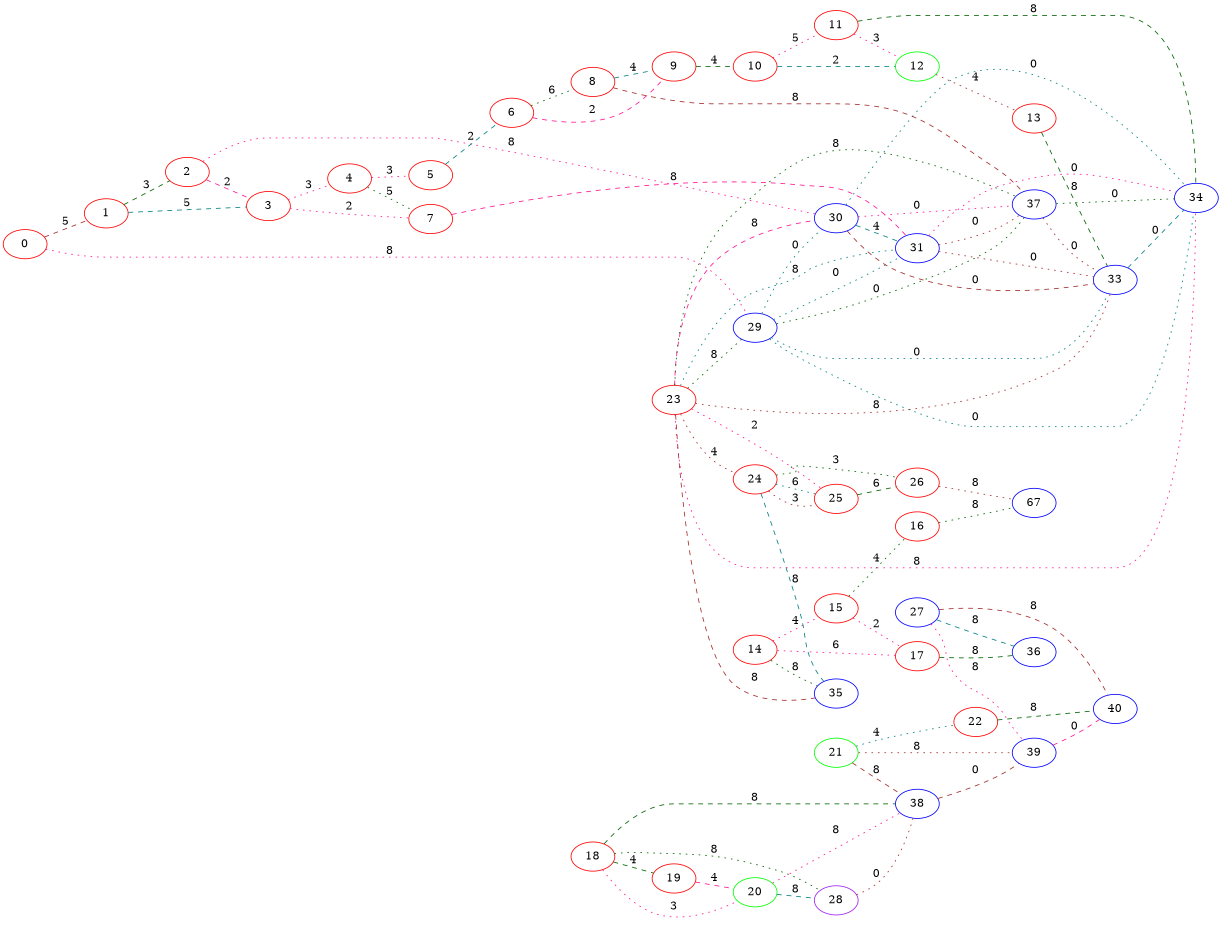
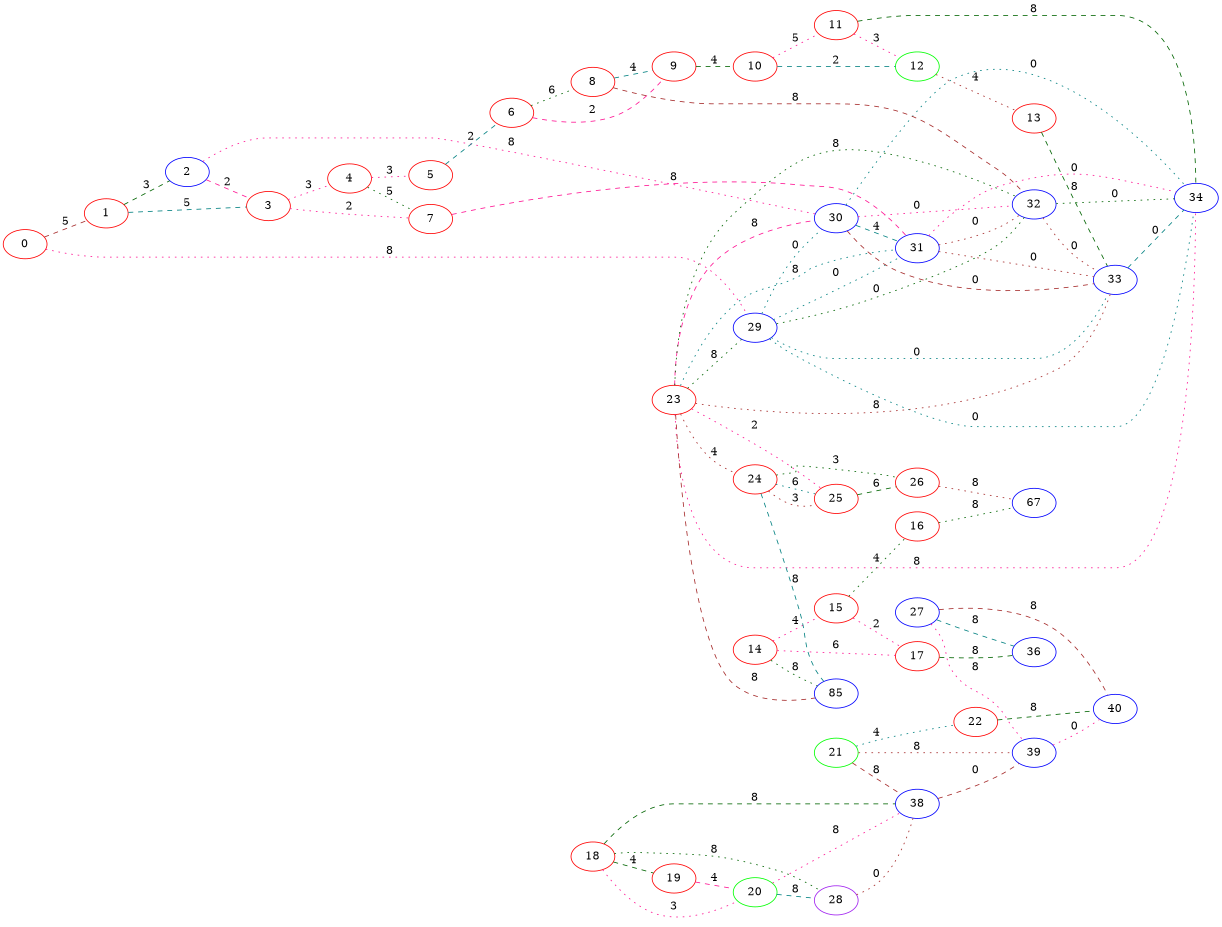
node "2": color red -> blue
node "37": label "37" -> "32"
node "35": label "35" -> "85"
edge "40" -- "39": style dashed -> dotted
